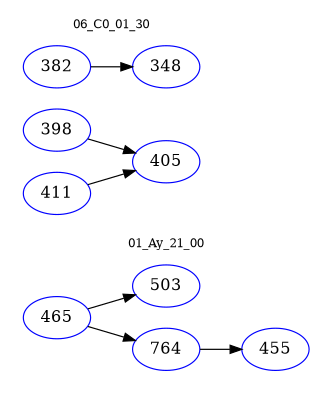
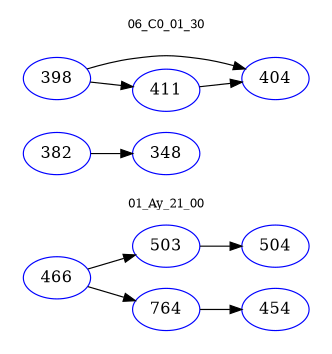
edge "398" -> "411": added
node "405": label "405" -> "404"
node "504": added
node "465": label "465" -> "466"
node "455": label "455" -> "454"
